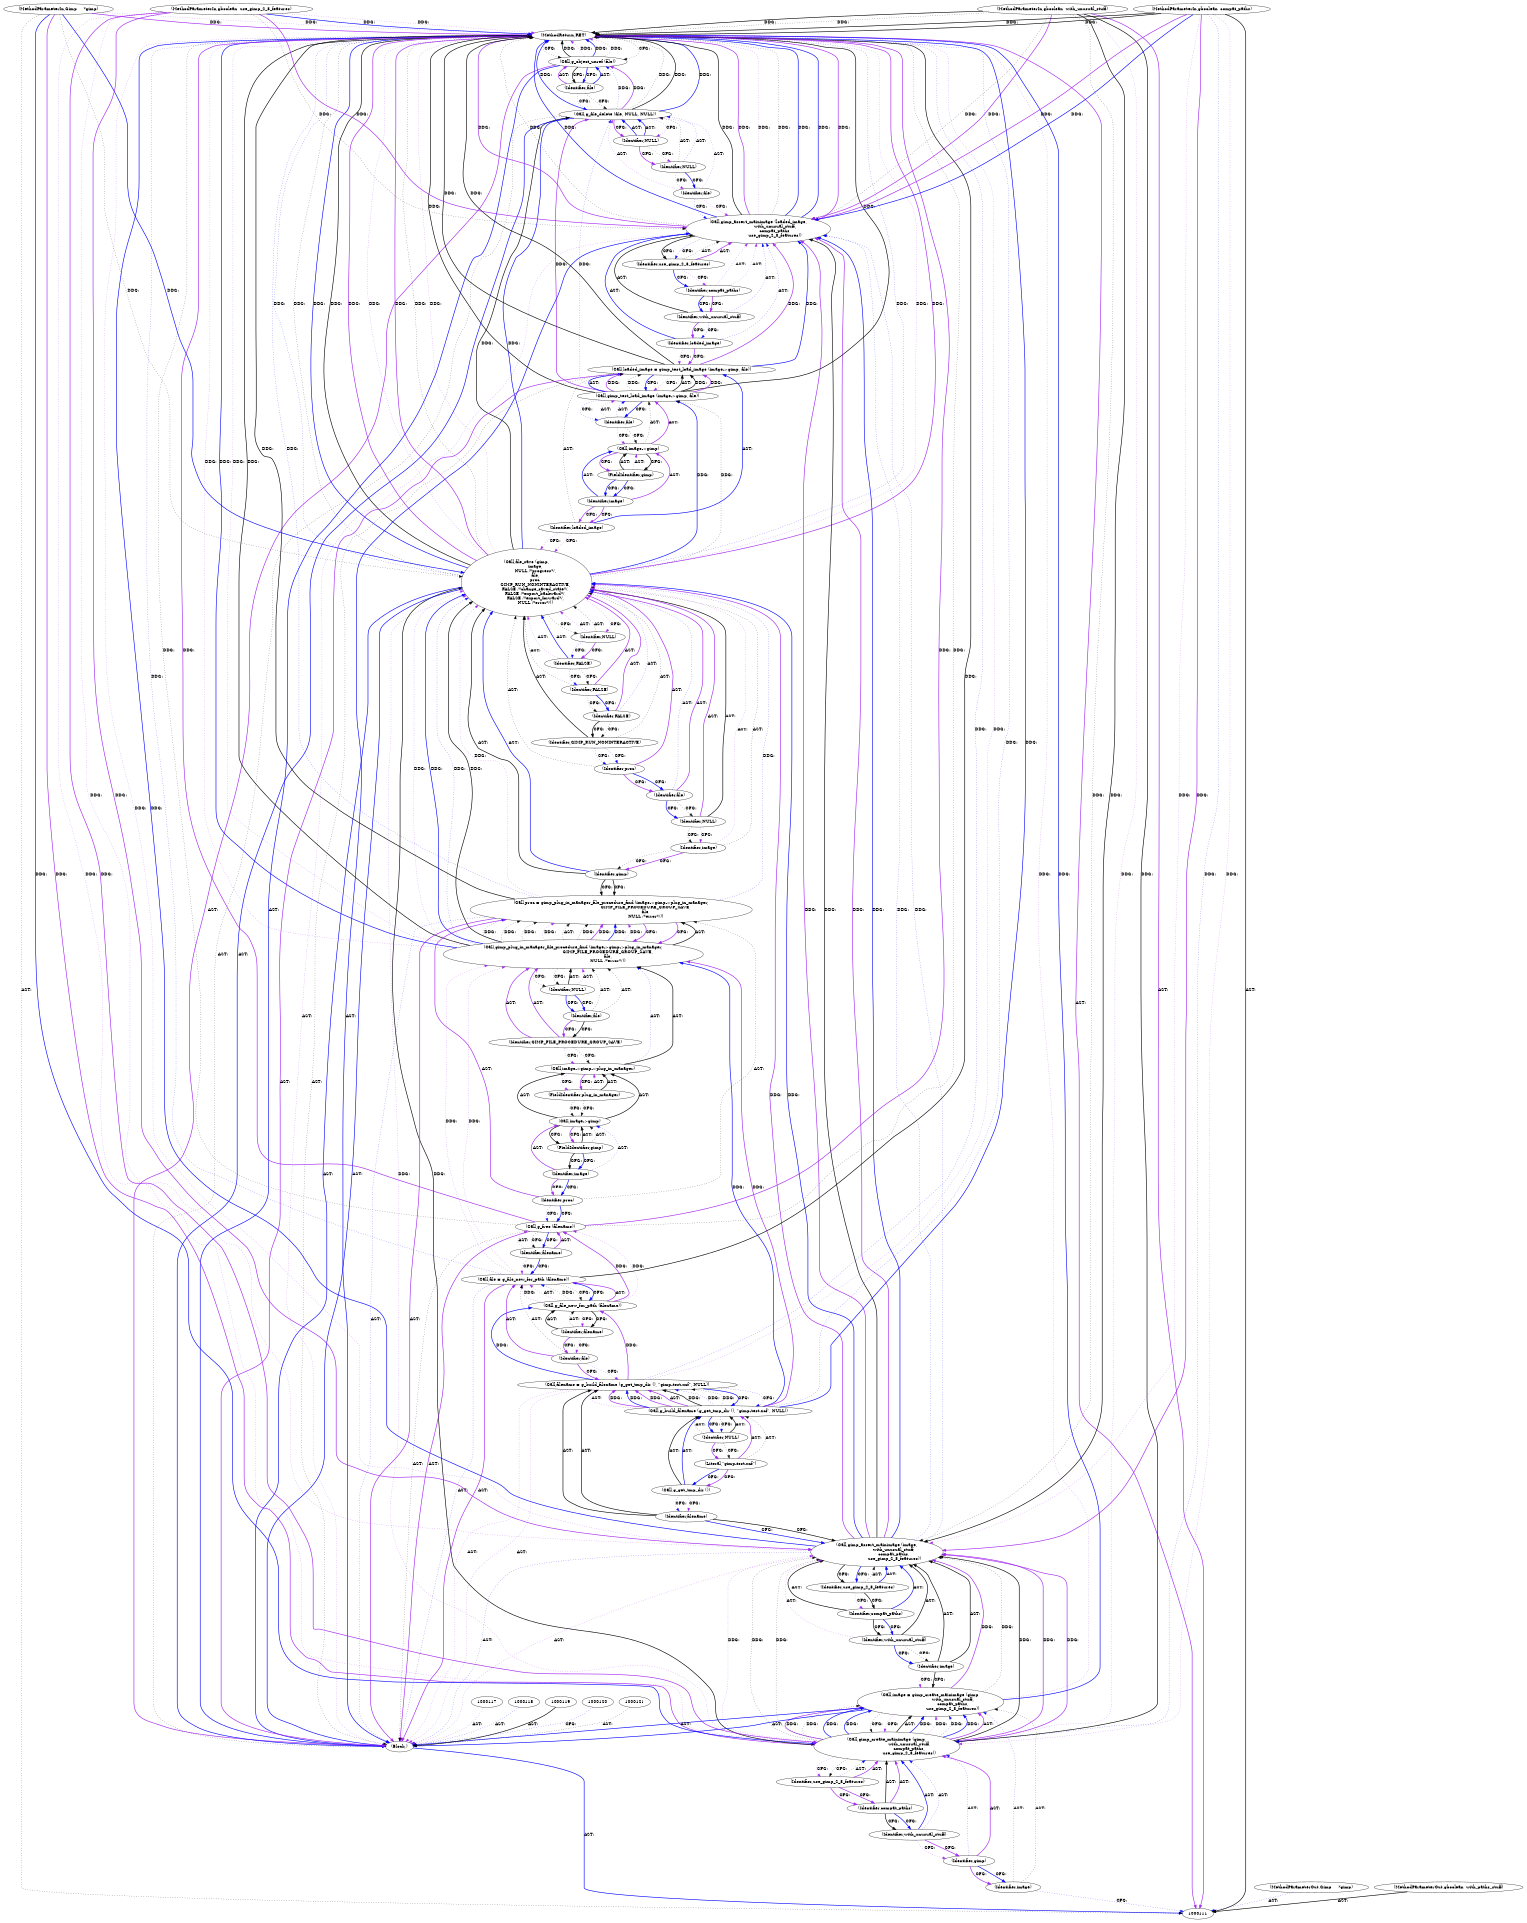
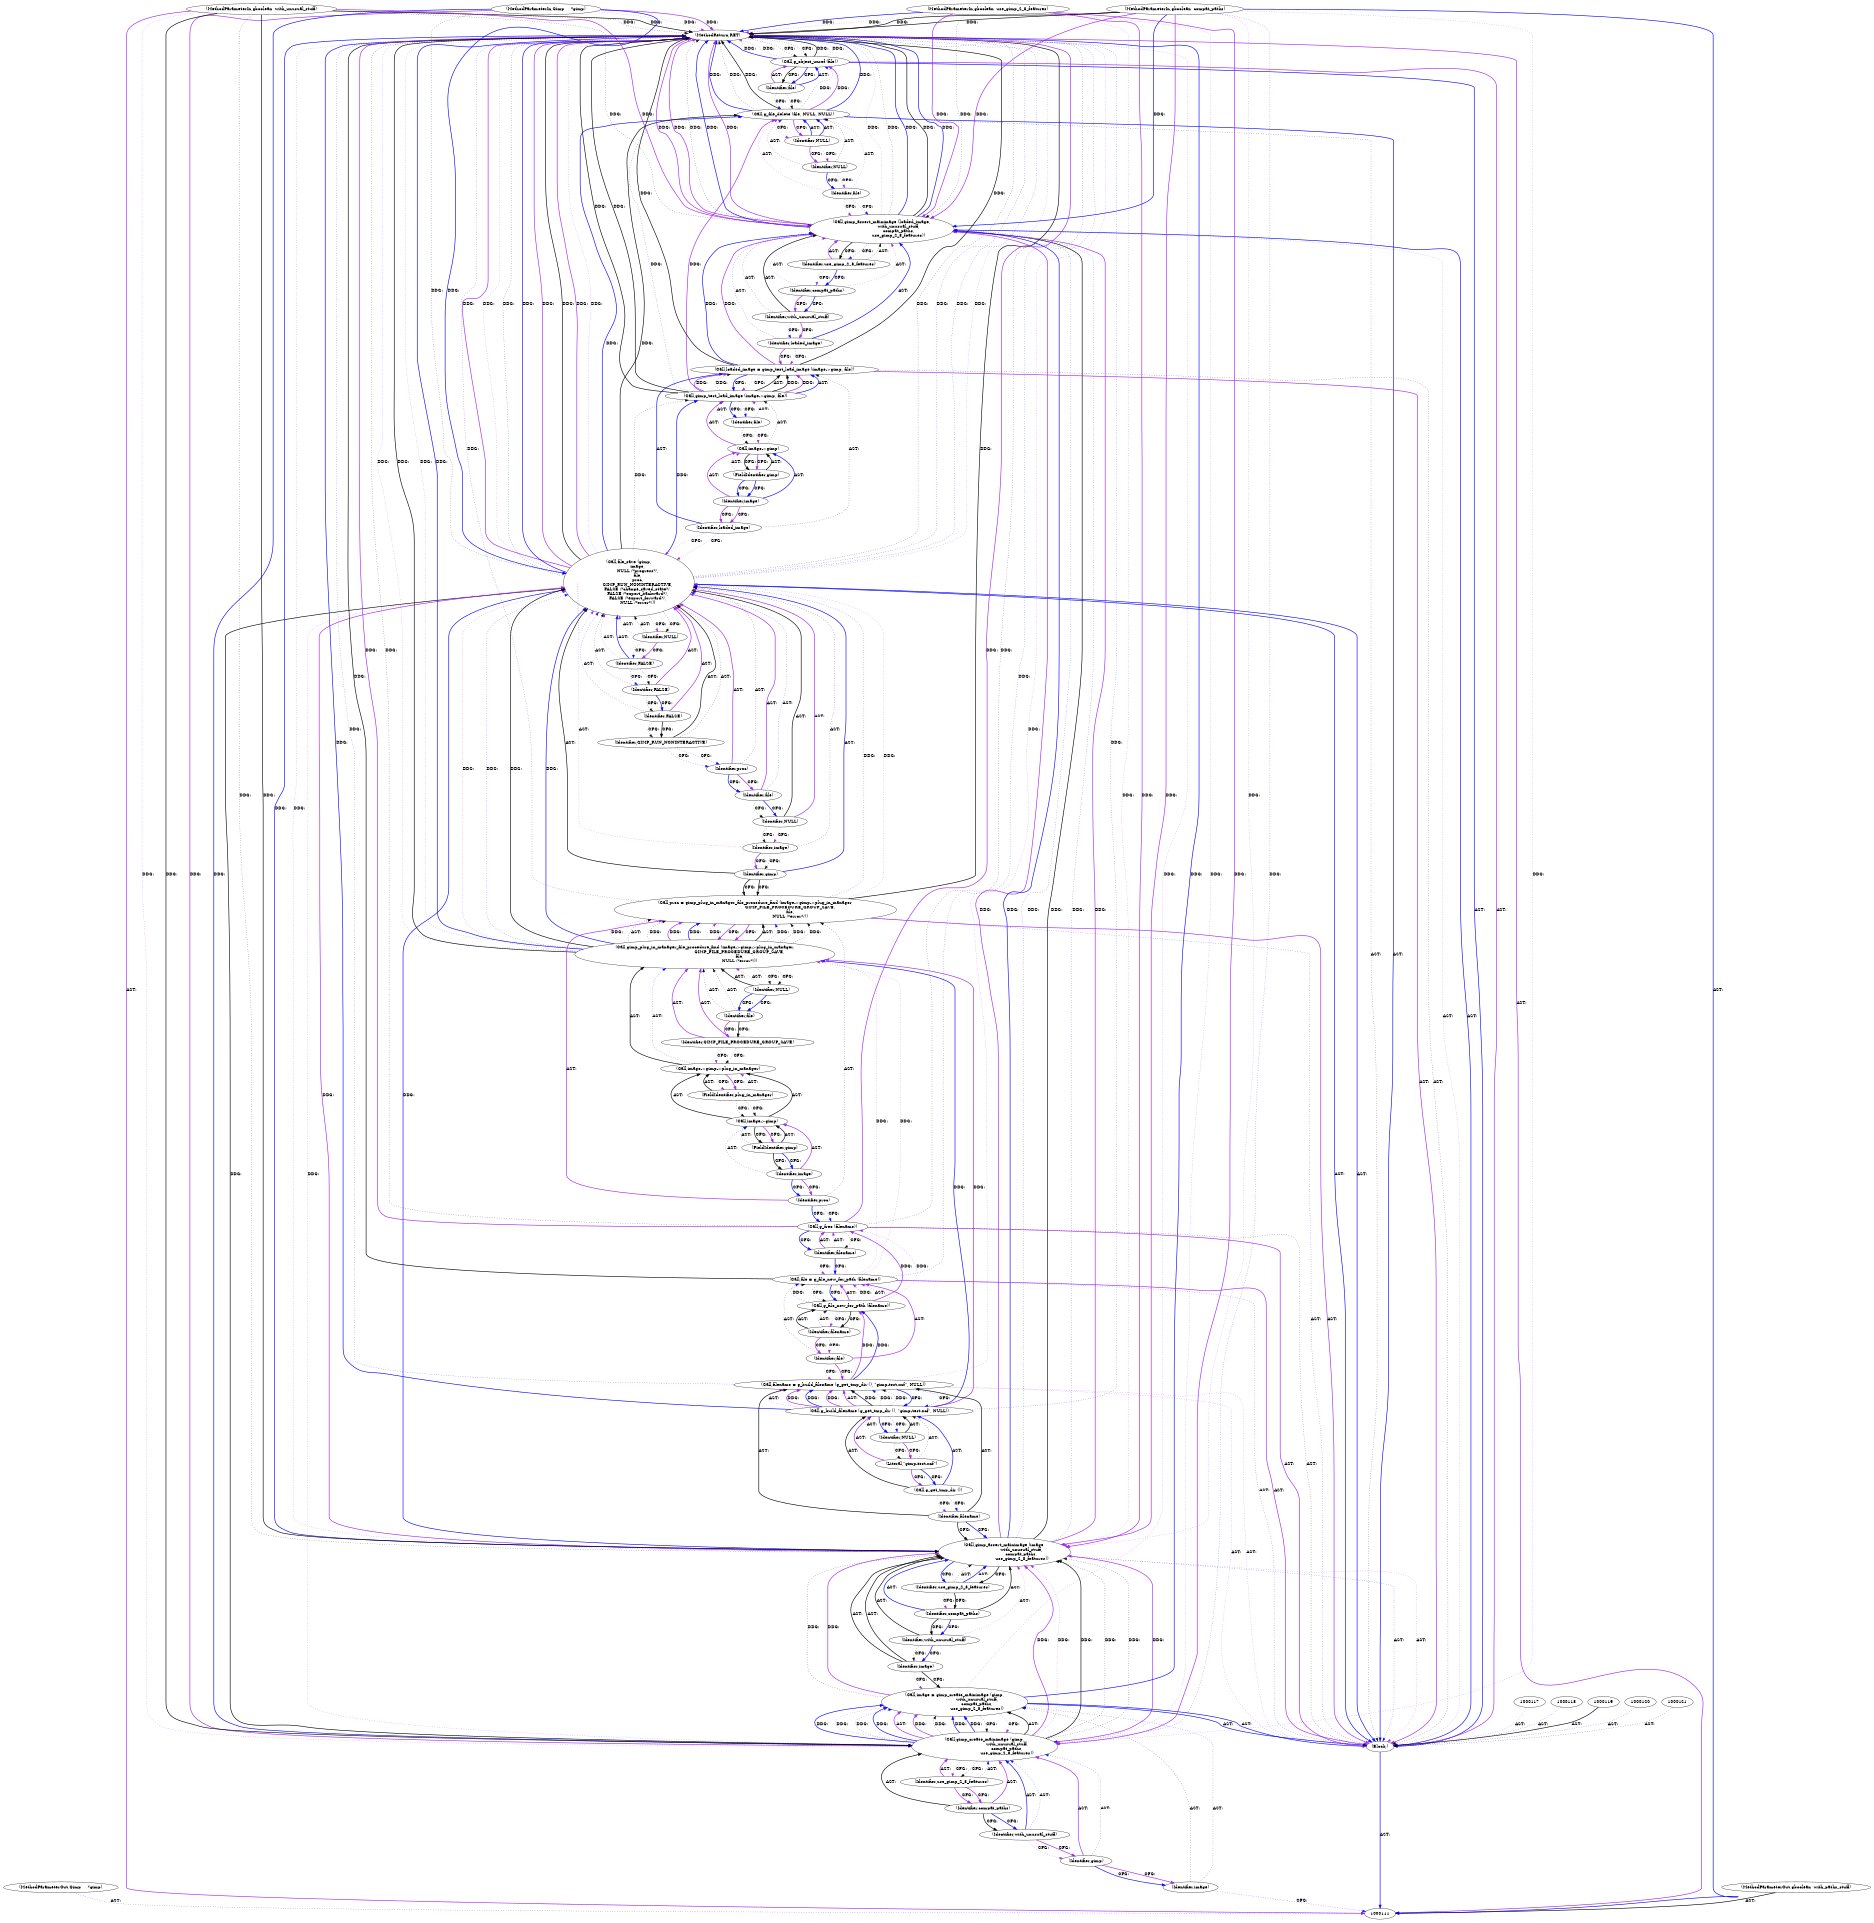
edge "(MethodParameterIn,gboolean  compat_paths)" -> "1000111": color black -> blue
edge "(MethodParameterIn,Gimp     *gimp)" -> "1000111": removed, label "AST:"
edge "1000120" -> "(Block,)": label "CFG: " -> "AST: "
